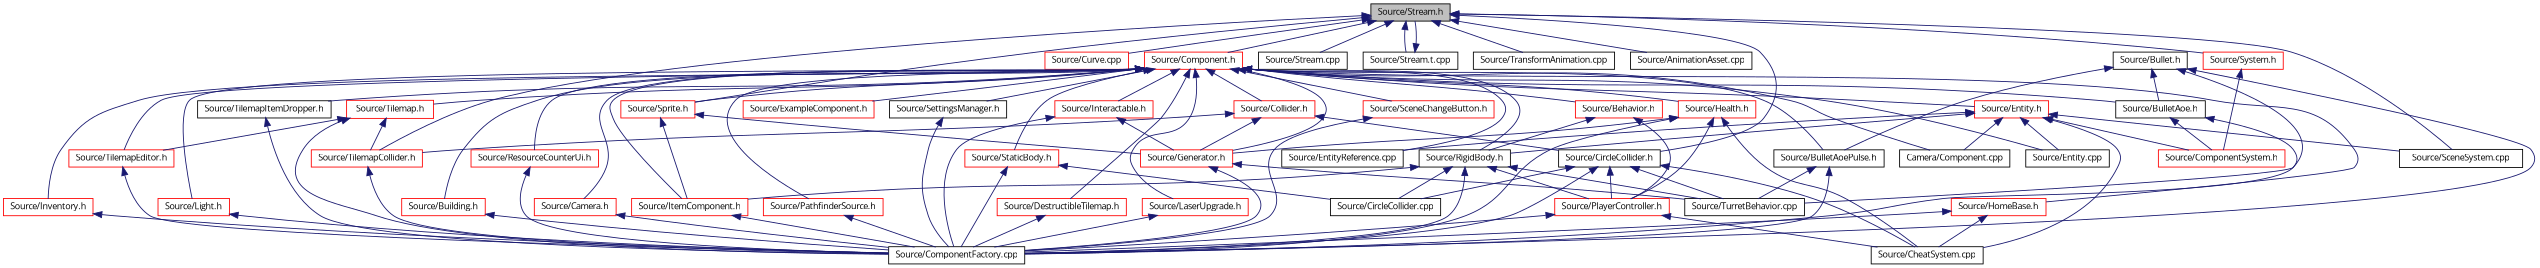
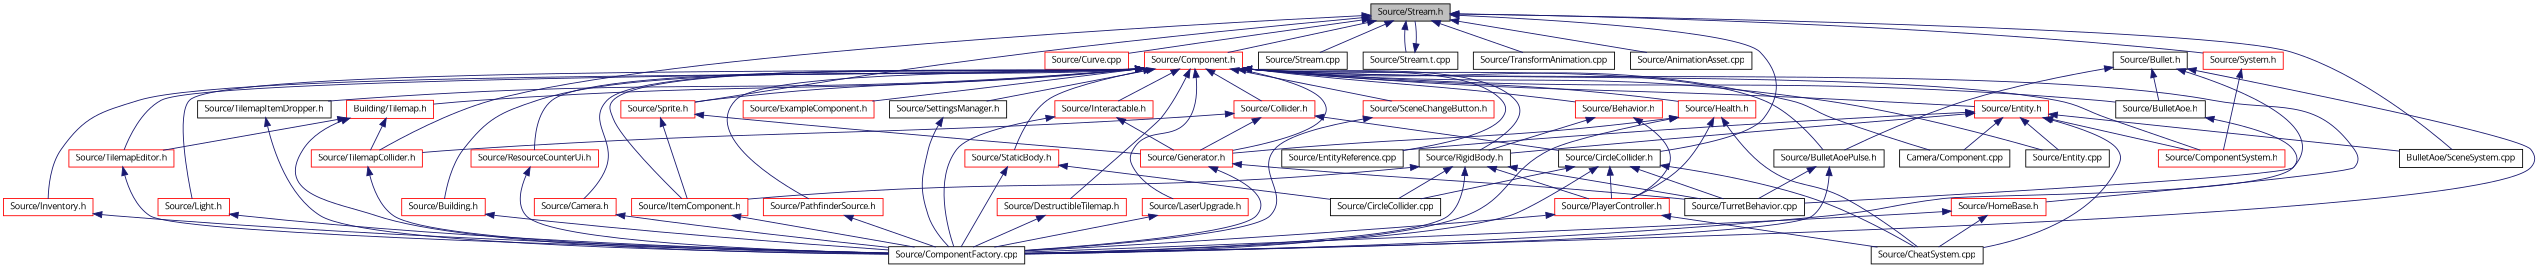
node "Source/Tilemap.h": label "Source/Tilemap.h" -> "Building/Tilemap.h"
edge "Source/ComponentSystem.h" -> "Source/BulletAoe.h": now "Source/ComponentSystem.h" -> "Source/Component.h"
node "Source/SceneSystem.cpp": label "Source/SceneSystem.cpp" -> "BulletAoe/SceneSystem.cpp"
